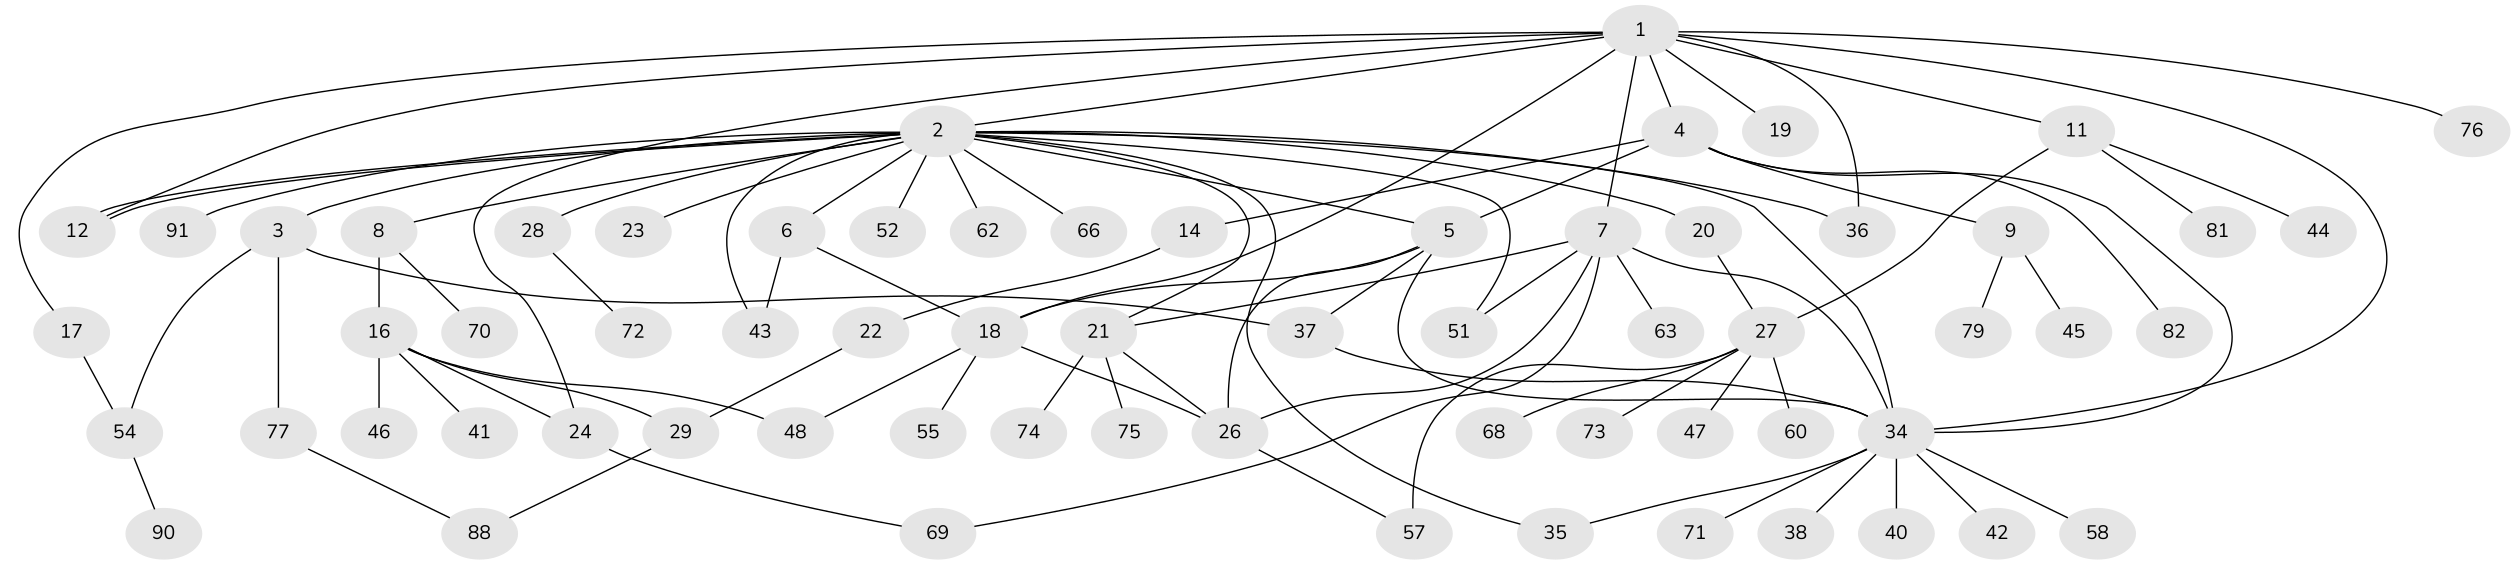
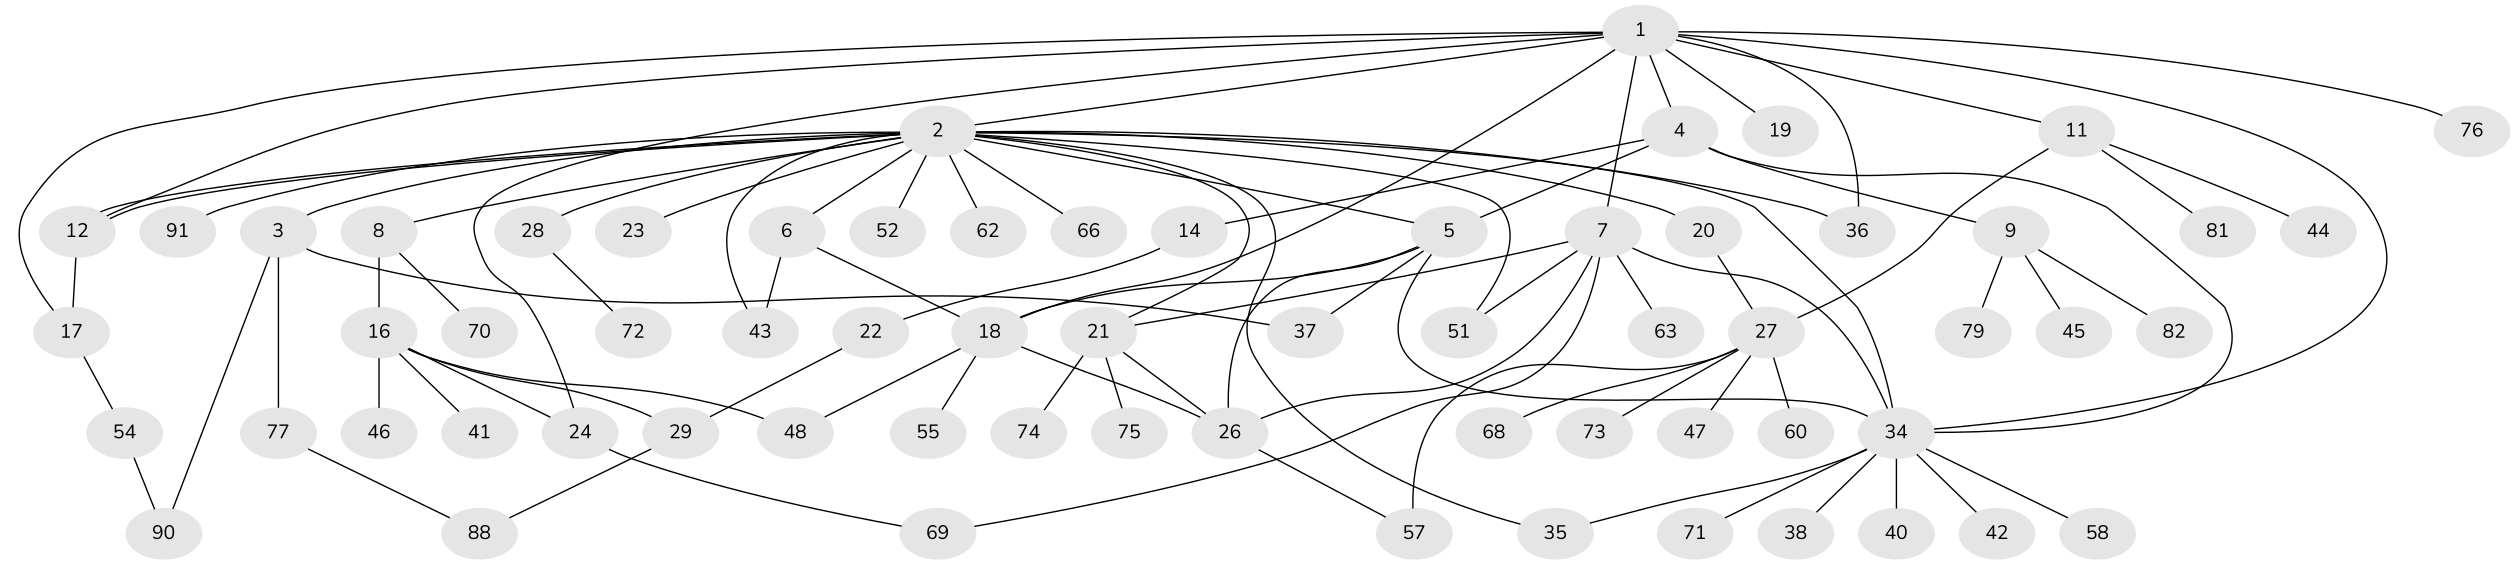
edge "4" -- "82": now "9" -- "82"
edge "12" -- "17": added
edge "3" -- "54": now "3" -- "90"
edge "37" -- "34": removed
